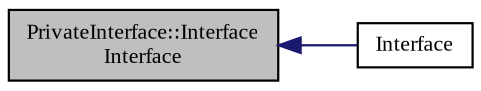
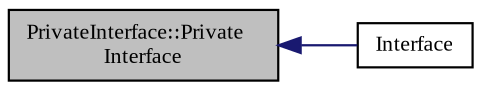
node "PrivateInterface::Interface Interface": label "PrivateInterface::Interface Interface" -> "PrivateInterface::Private Interface"
